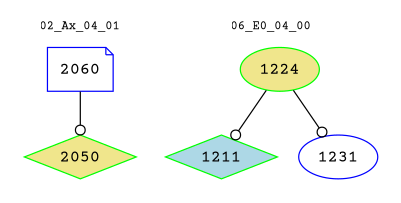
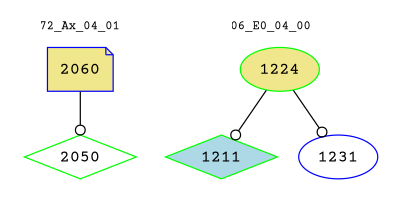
cluster "02_Ax_04_01": label "02_Ax_04_01" -> "72_Ax_04_01"
node "2060": fillcolor white -> khaki
node "2050": fillcolor khaki -> white
